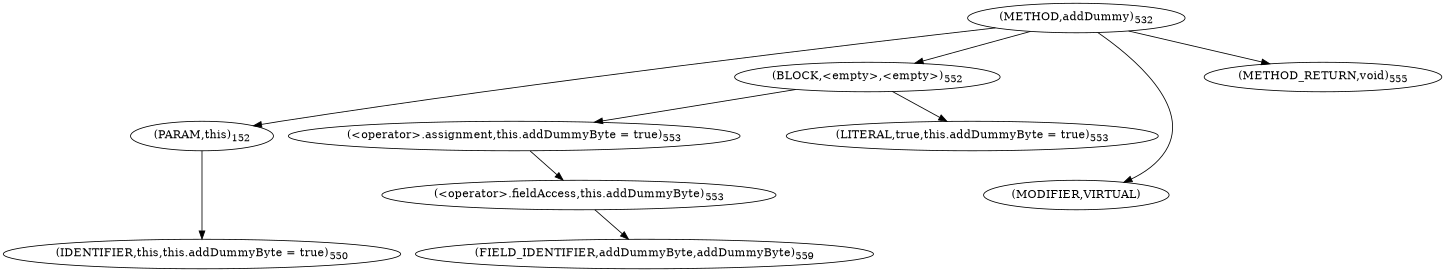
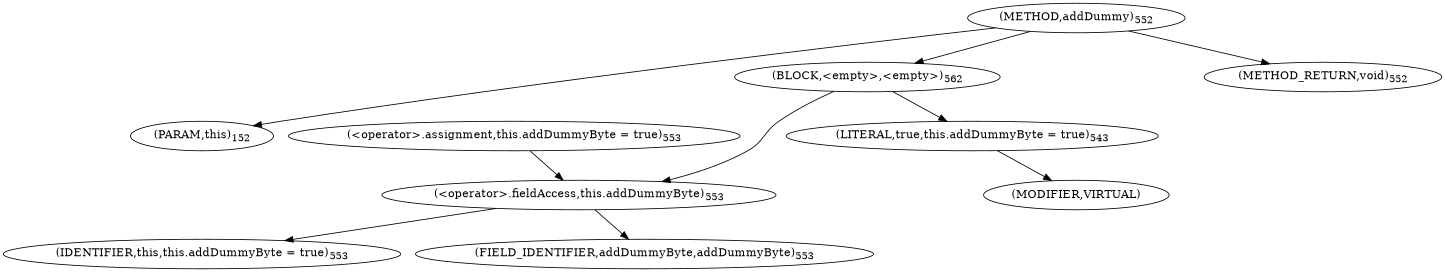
node "(METHOD,addDummy)": text "532" -> "552"
node "(BLOCK,<empty>,<empty>)": text "552" -> "562"
node "(METHOD_RETURN,void)": text "555" -> "552"
edge "(METHOD,addDummy)" -> "(MODIFIER,VIRTUAL)": now "(LITERAL,true,this.addDummyByte = true)" -> "(MODIFIER,VIRTUAL)"
edge "(BLOCK,<empty>,<empty>)" -> "(<operator>.assignment,this.addDummyByte = true)": now "(BLOCK,<empty>,<empty>)" -> "(<operator>.fieldAccess,this.addDummyByte)"
node "(LITERAL,true,this.addDummyByte = true)": text "553" -> "543"
edge "(PARAM,this)" -> "(IDENTIFIER,this,this.addDummyByte = true)": now "(<operator>.fieldAccess,this.addDummyByte)" -> "(IDENTIFIER,this,this.addDummyByte = true)"
node "(IDENTIFIER,this,this.addDummyByte = true)": text "550" -> "553"
node "(FIELD_IDENTIFIER,addDummyByte,addDummyByte)": text "559" -> "553"
